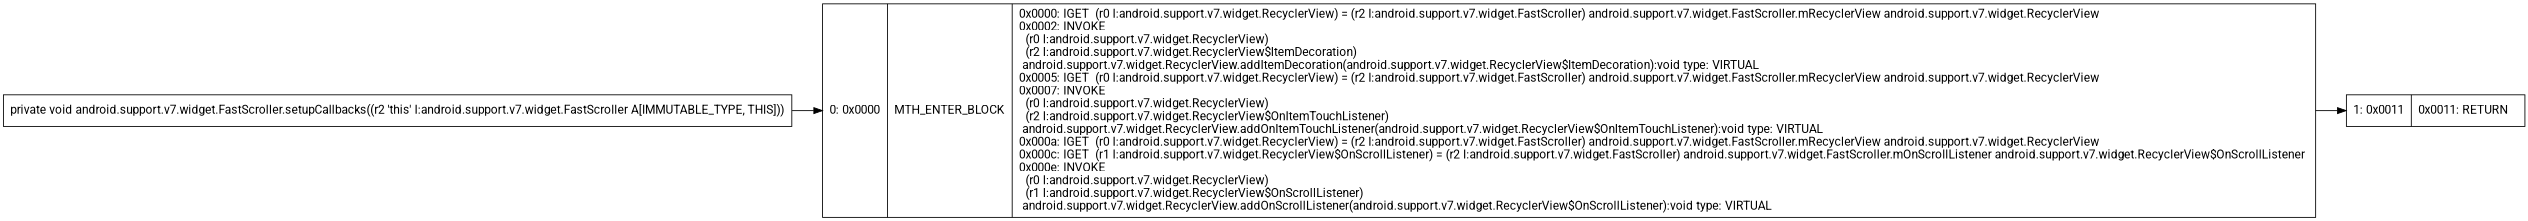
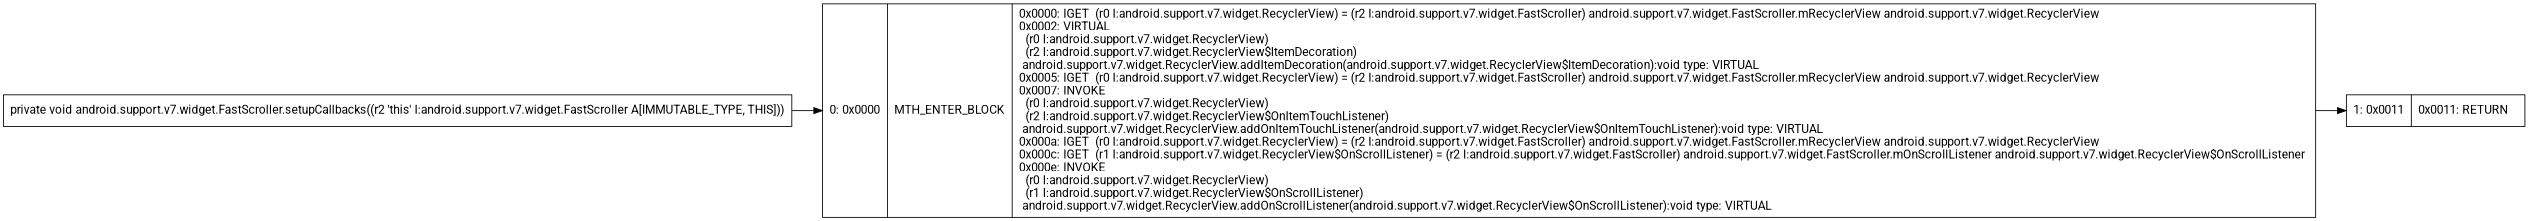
node "0: 0x0000": text "0x0002: INVOKE" -> "0x0002: VIRTUAL"
